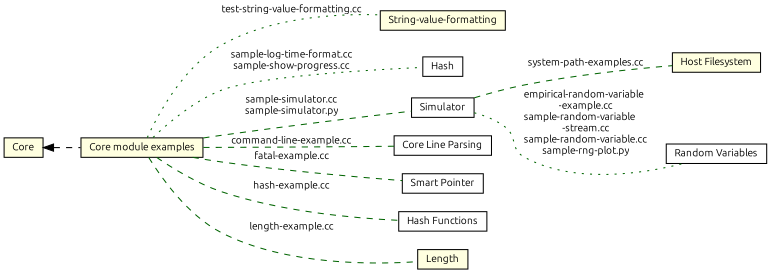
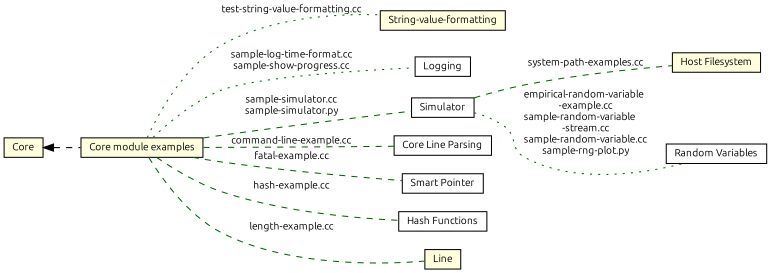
node "Hash": label "Hash" -> "Logging"
node "Length": label "Length" -> "Line"
